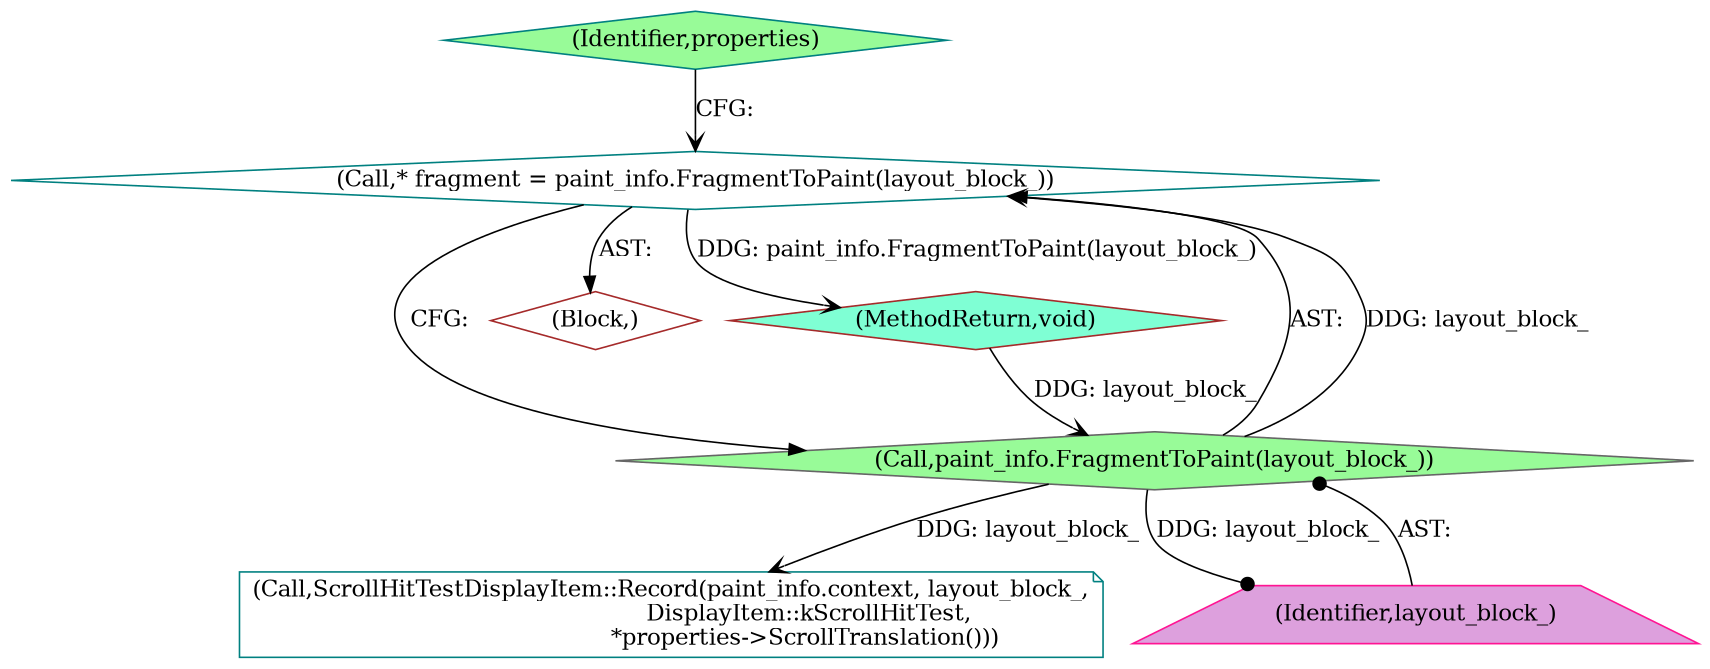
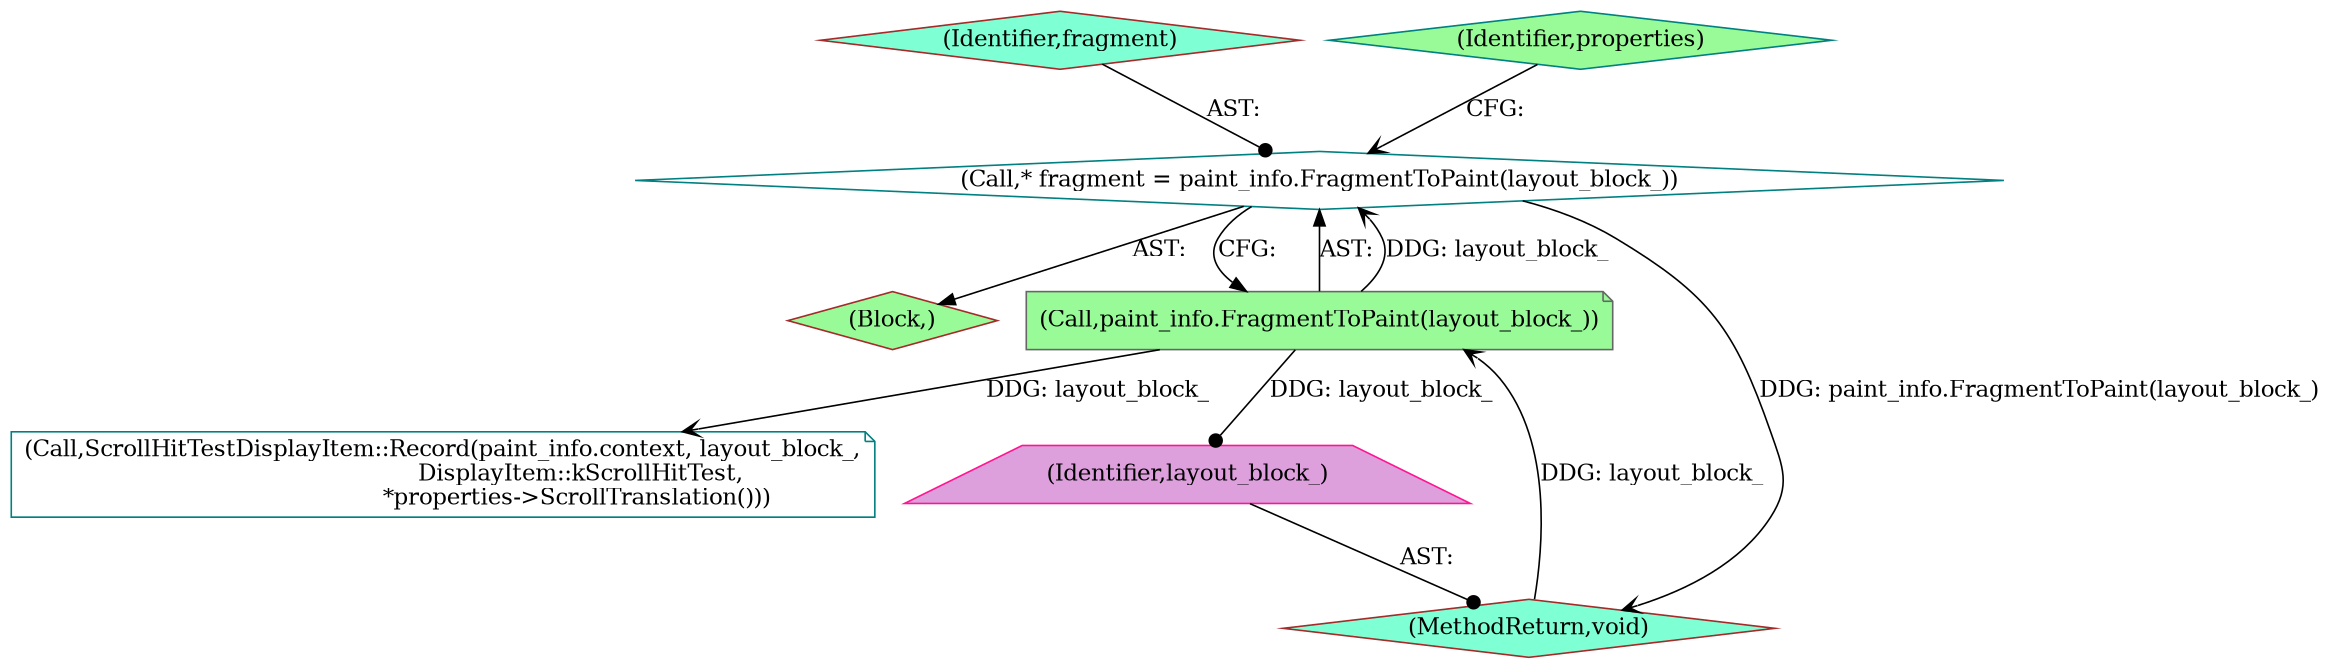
node "(Identifier,fragment)": added
node "(Block,)": fillcolor white -> palegreen
node "(Call,paint_info.FragmentToPaint(layout_block_))": shape diamond -> note
edge "(Identifier,layout_block_)" -> "(Call,paint_info.FragmentToPaint(layout_block_))": now "(Identifier,layout_block_)" -> "(MethodReturn,void)"
